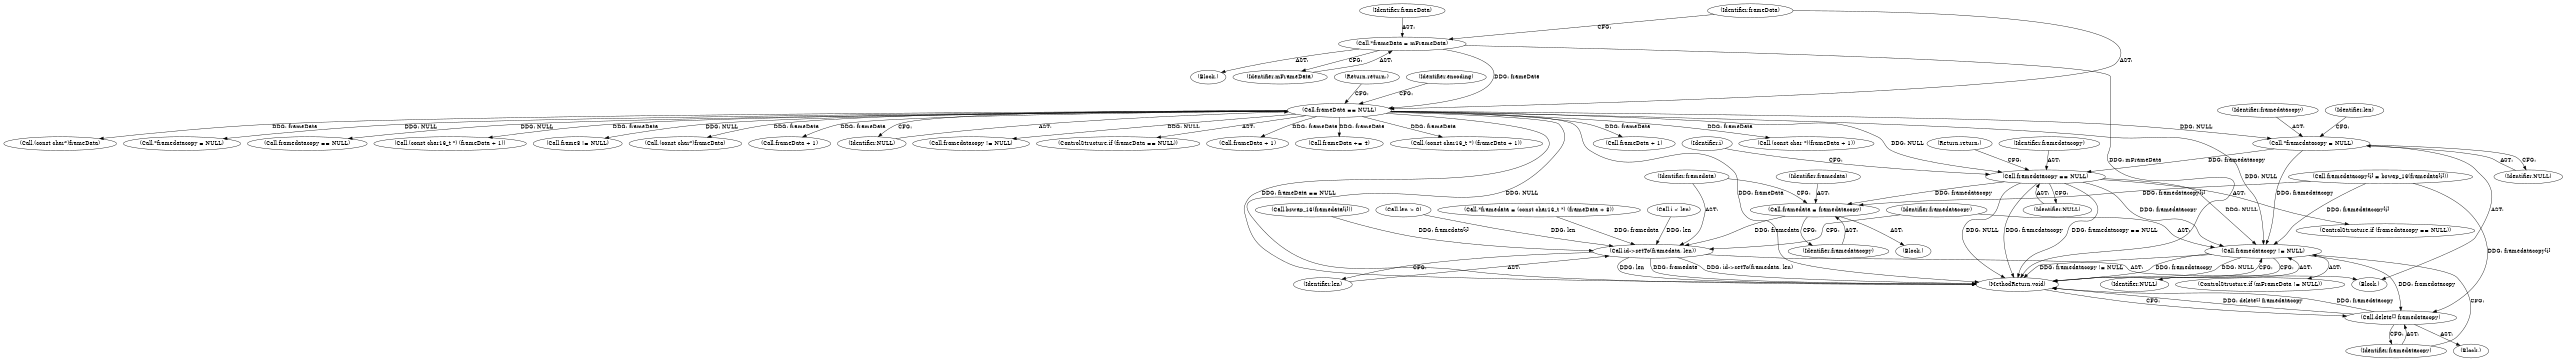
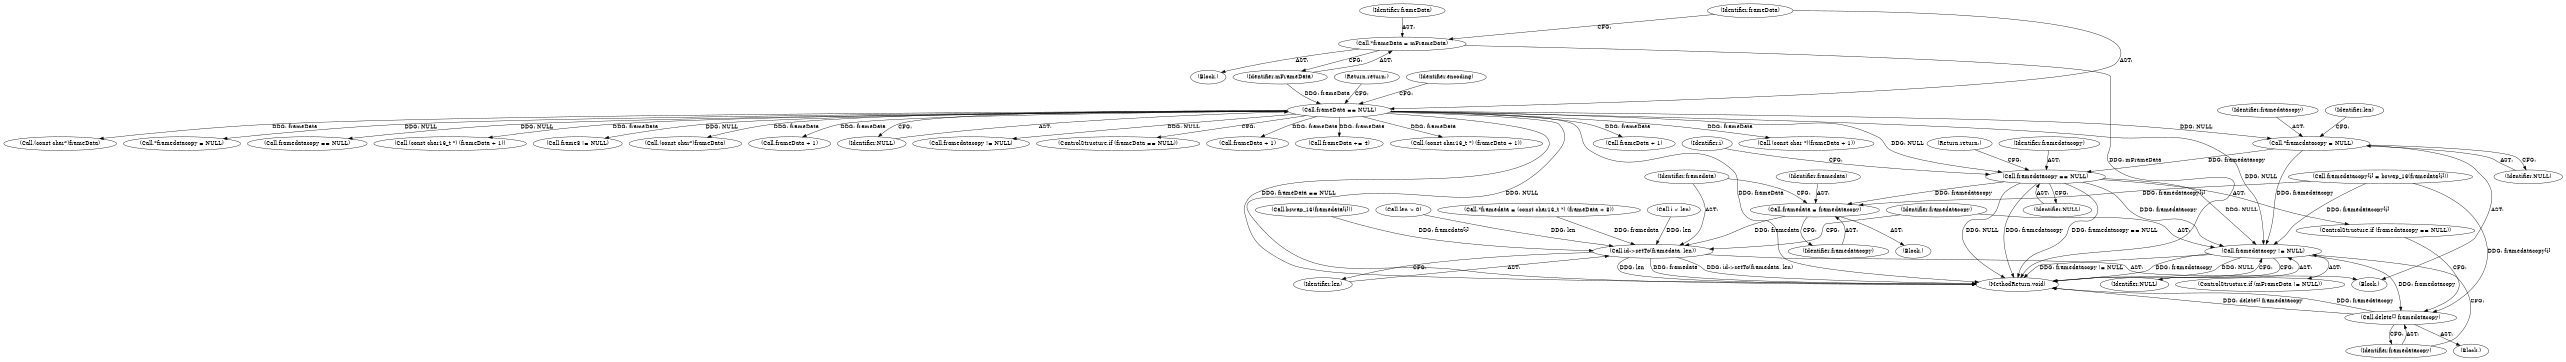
edge "(Call,*frameData = mFrameData)" -> "(Call,frameData == NULL)": now "(Identifier,mFrameData)" -> "(Call,frameData == NULL)"
edge "(Call,frameData == NULL)" -> "(ControlStructure,if (frameData == NULL))": label "AST: " -> "CFG: "
edge "(MethodReturn,void)" -> "(Call,delete[] framedatacopy)": now "(ControlStructure,if (framedatacopy == NULL))" -> "(Call,delete[] framedatacopy)"
